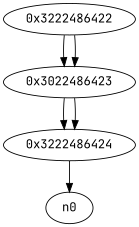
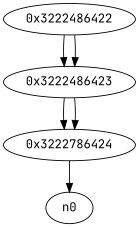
node "0x3022486423": label "0x3022486423" -> "0x3222486423"
node "0x3222486424": label "0x3222486424" -> "0x3222786424"
